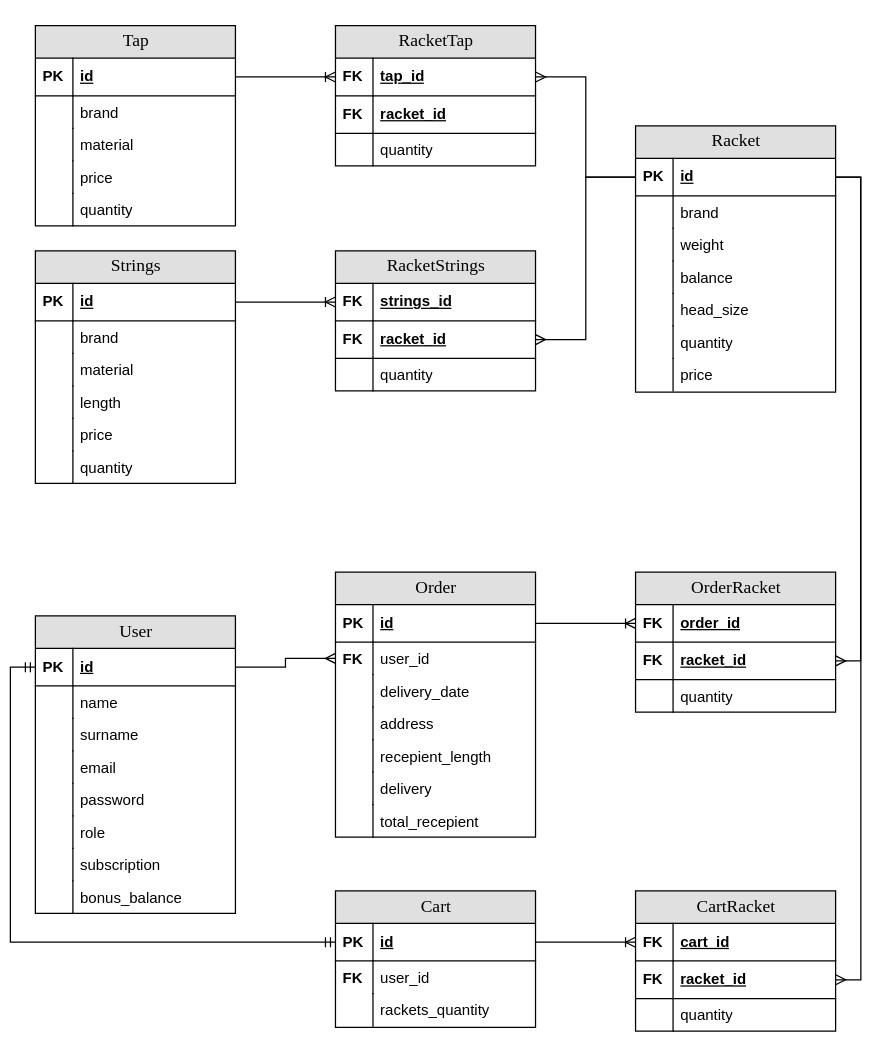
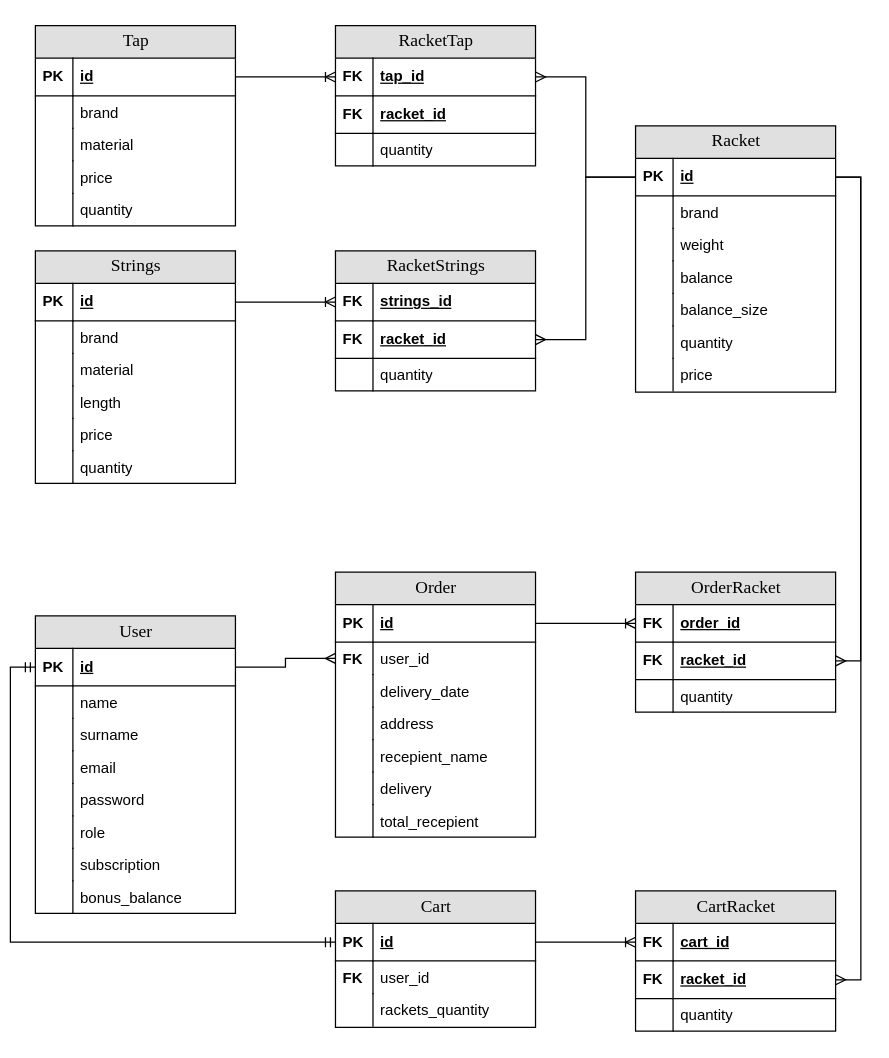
node "head_size": label "head_size" -> "balance_size"
node "recepient_length": label "recepient_length" -> "recepient_name"
